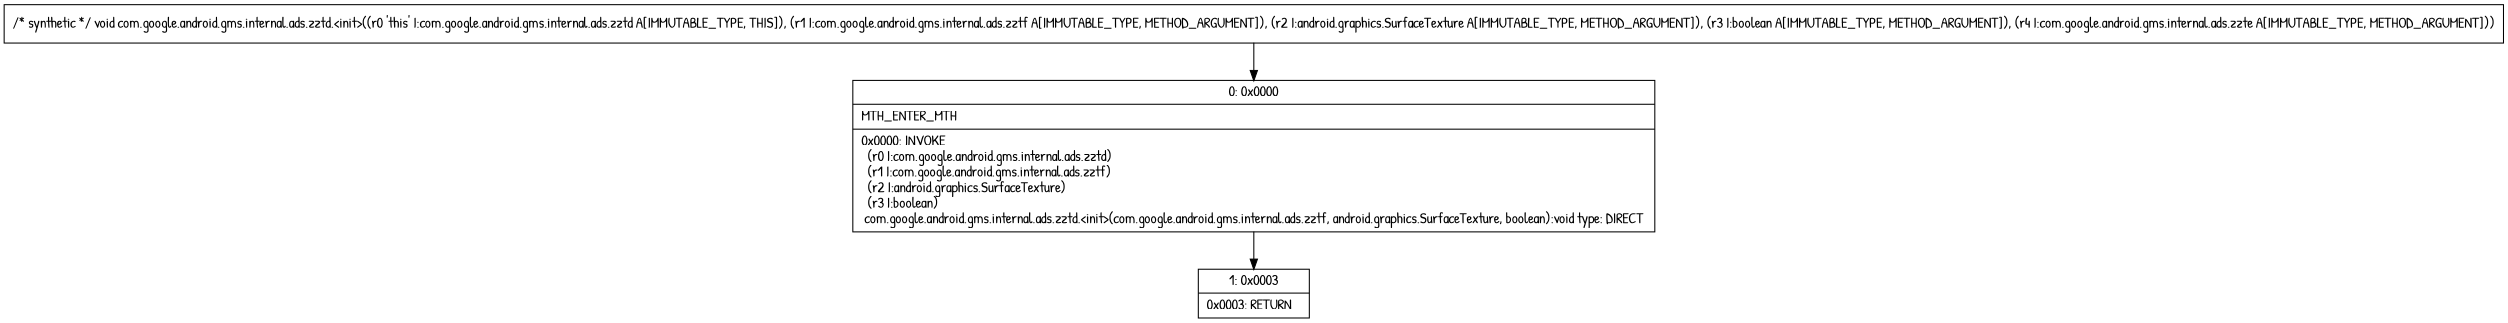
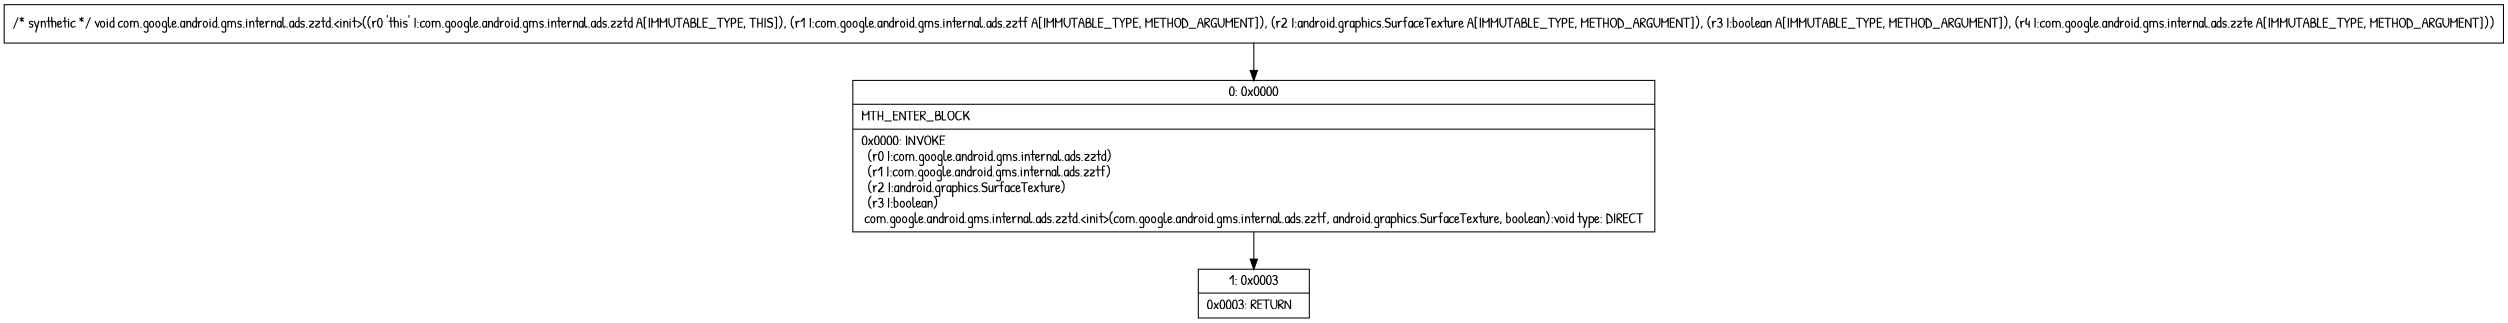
node "0: 0x0000": text "MTH_ENTER_MTH" -> "MTH_ENTER_BLOCK"
